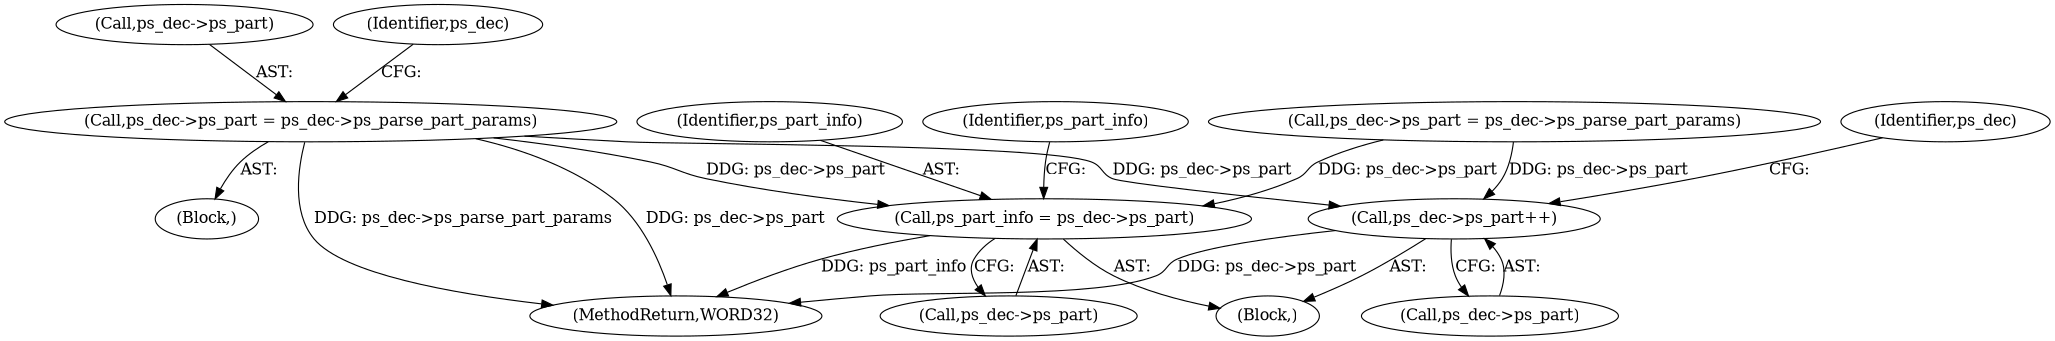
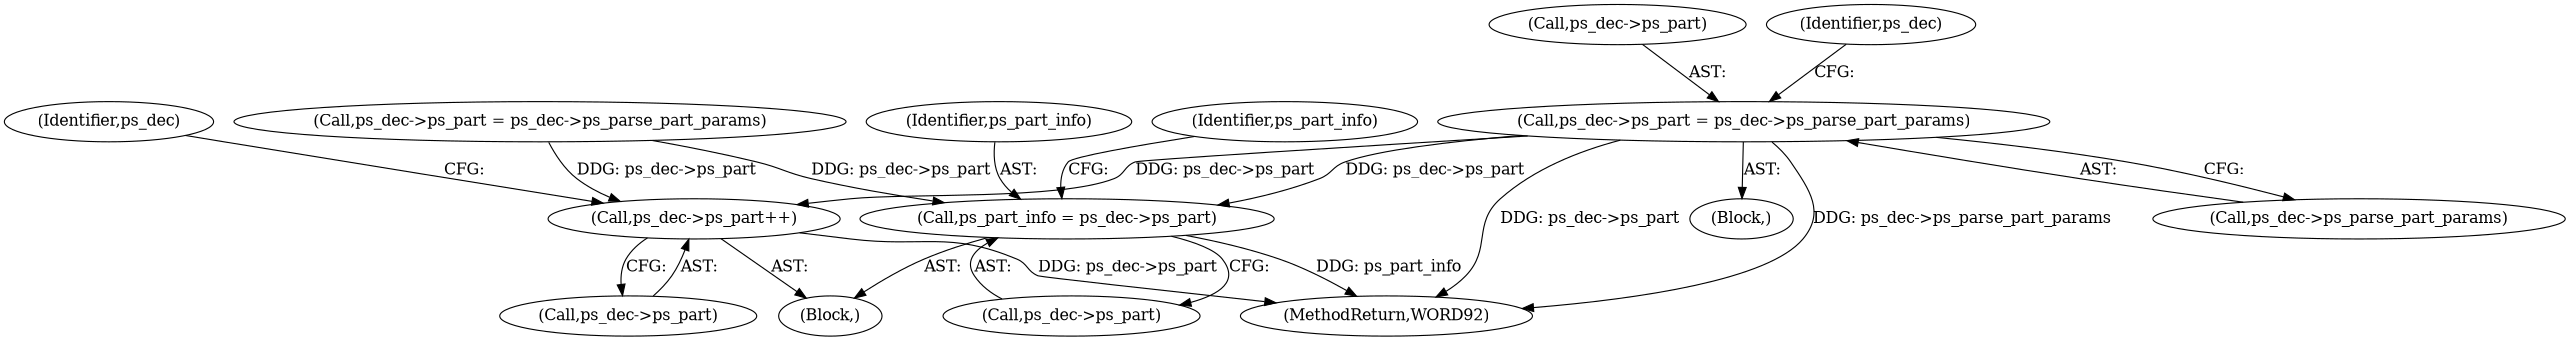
node "(Call,ps_dec->ps_parse_part_params)": added
node "(MethodReturn,WORD32)": label "(MethodReturn,WORD32)" -> "(MethodReturn,WORD92)"
